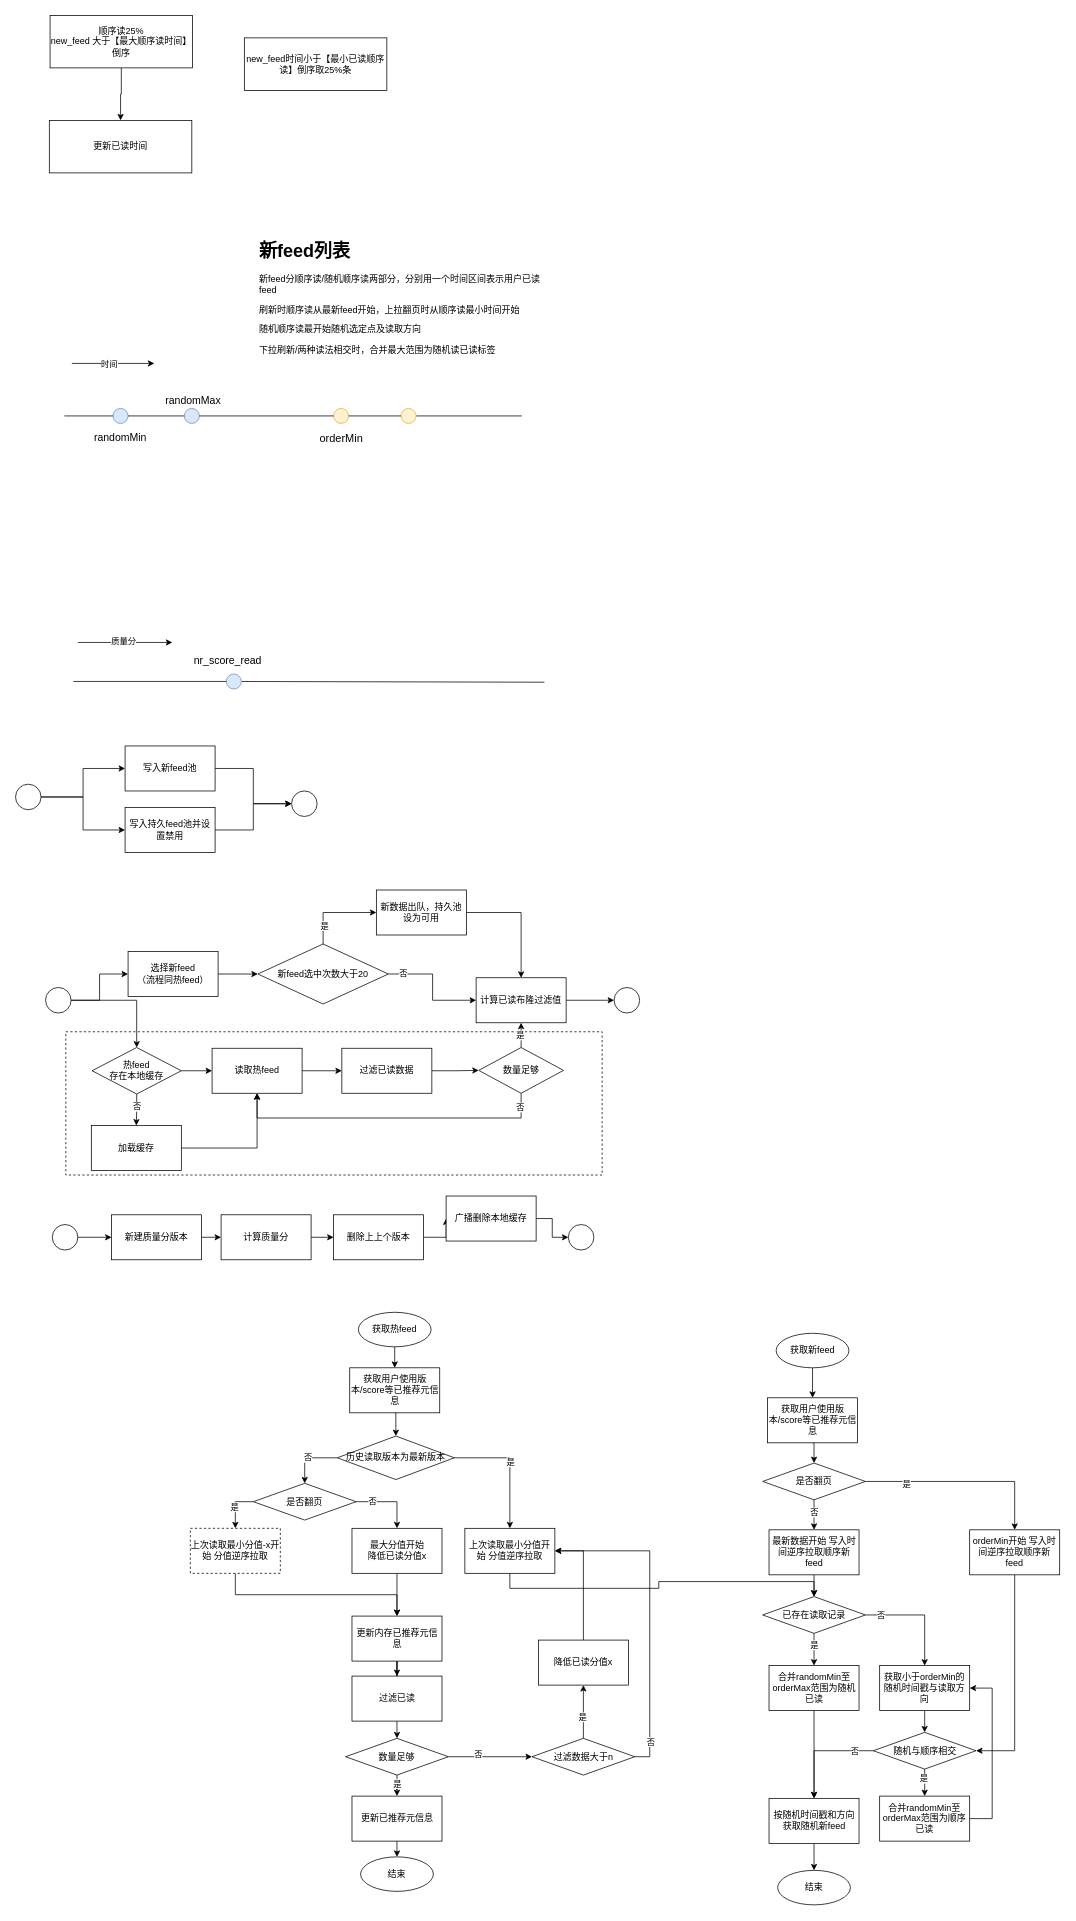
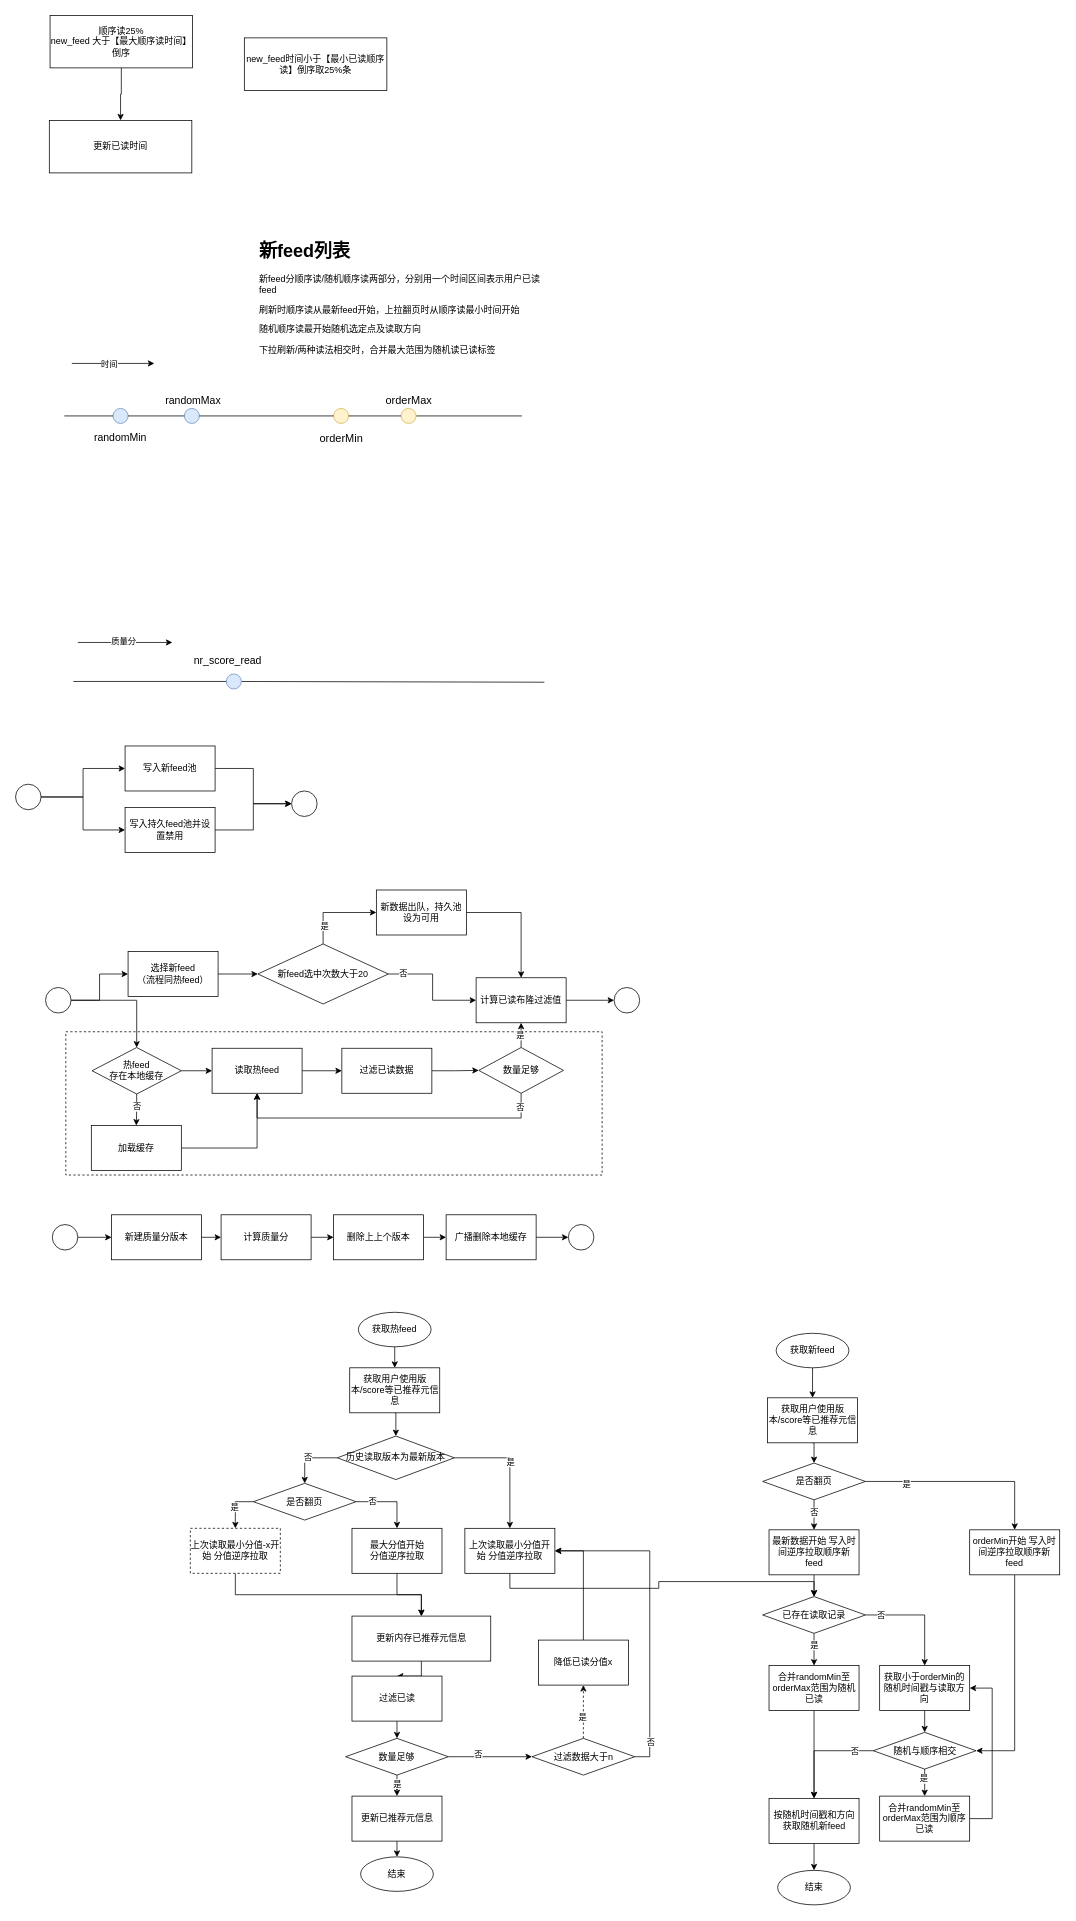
node "orderMax": added
node "广播删除本地缓存": moved (491, 1218) -> (491, 1237)
node "最大分值开始 降低已读分值x": label "最大分值开始 降低已读分值x" -> "最大分值开始 分值逆序拉取"
node "更新内存已推荐元信息": size 90x45 -> 139x45
edge "过滤数据大于n" -> "降低已读分值x": style solid -> dashed
